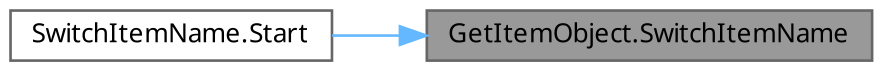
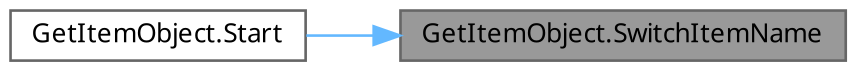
node "SwitchItemName.Start": label "SwitchItemName.Start" -> "GetItemObject.Start"
